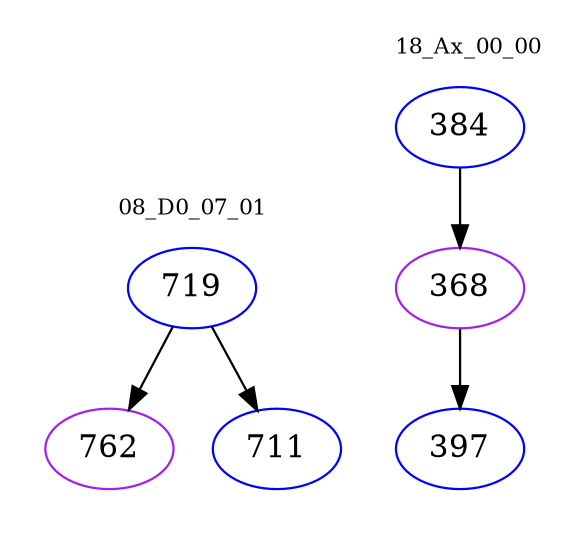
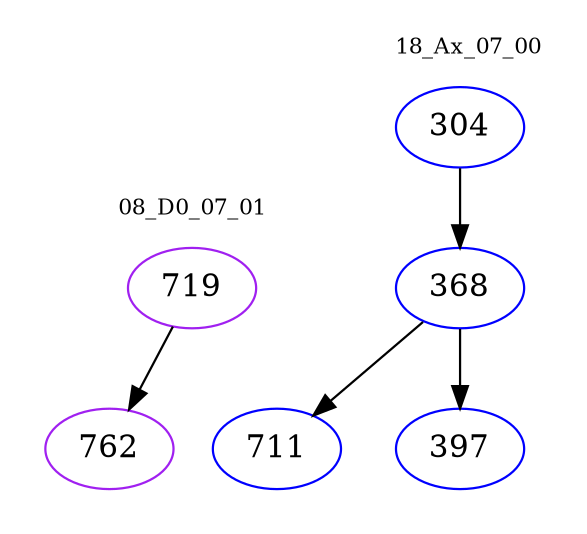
cluster "18_Ax_00_00": label "18_Ax_00_00" -> "18_Ax_07_00"
node "384": label "384" -> "304"
node "719": color blue -> purple
node "368": color purple -> blue
edge "719" -> "711": now "368" -> "711"
